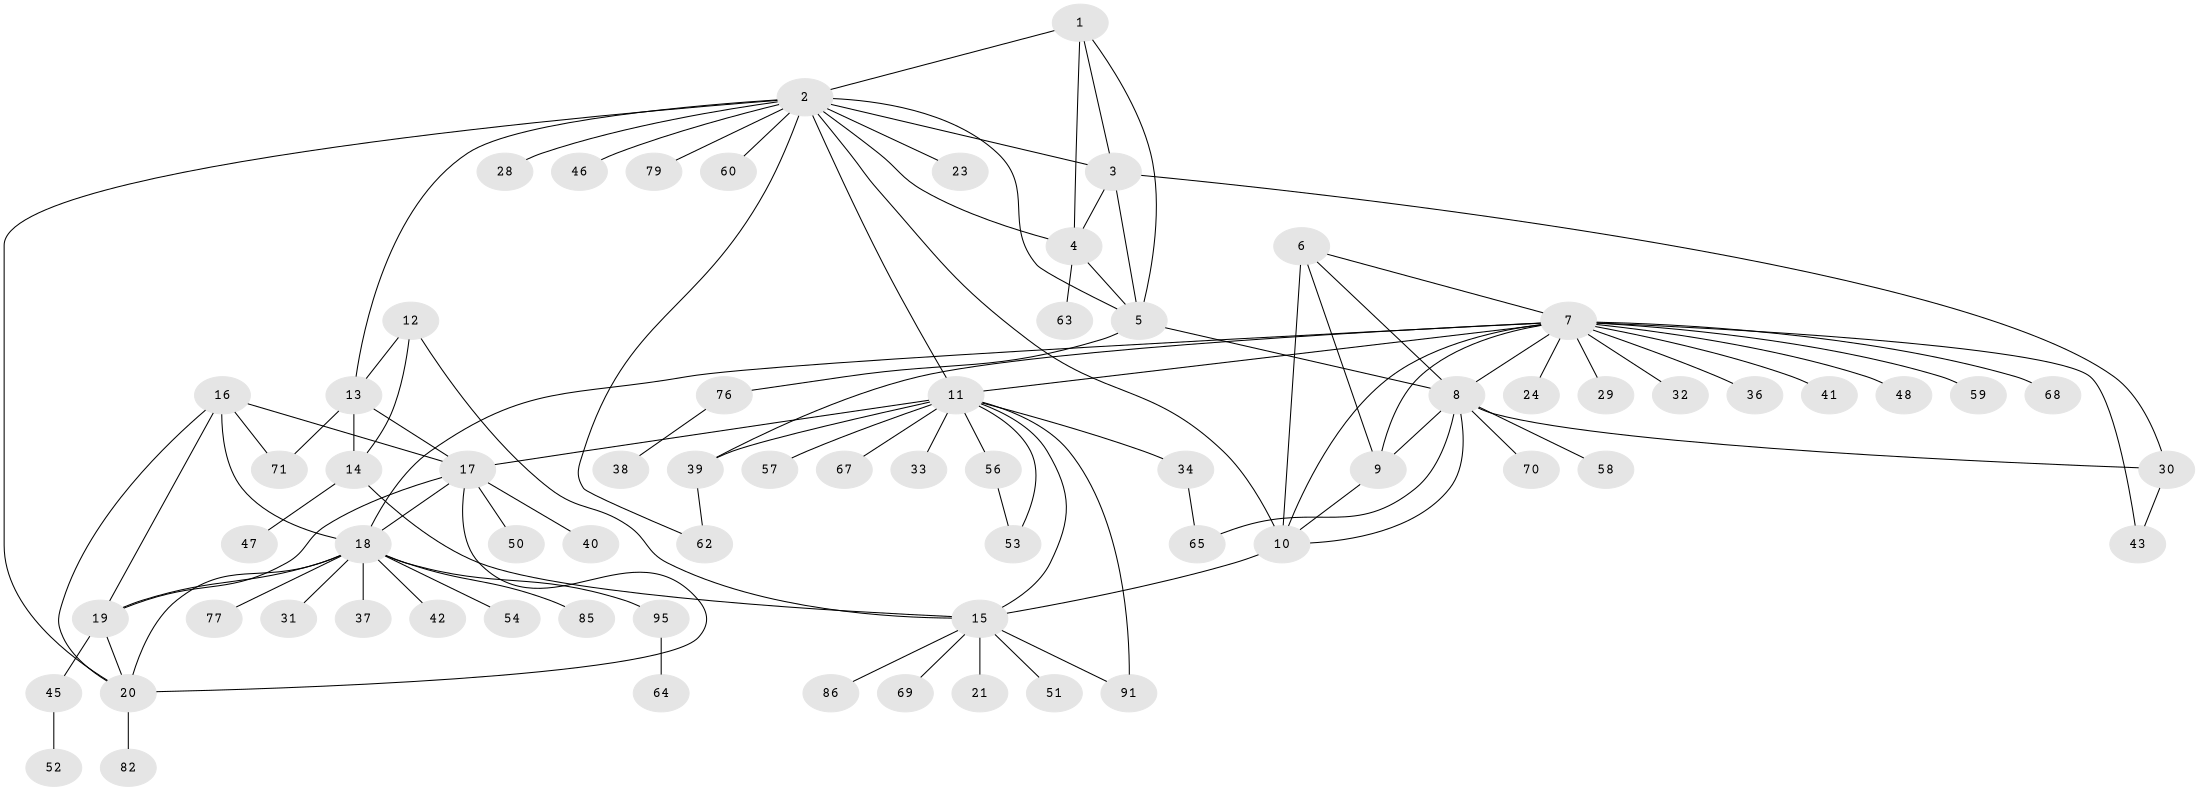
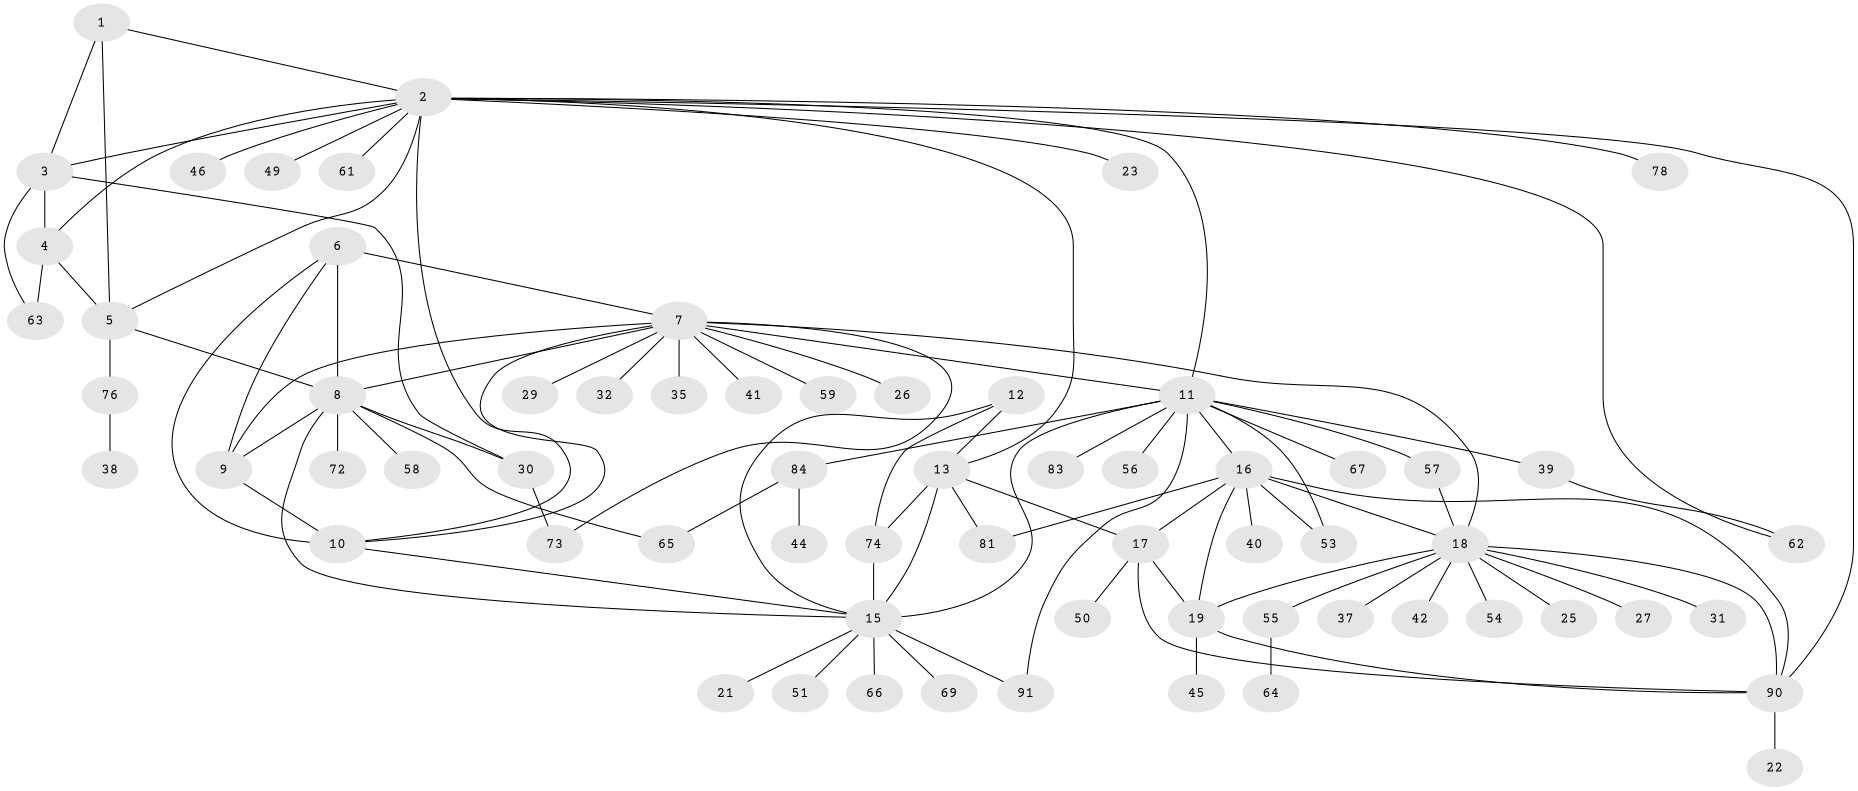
edge "1" -- "4": removed
node "28": label "28" -> "78"
node "79": label "79" -> "49"
node "60": label "60" -> "61"
edge "3" -- "5": now "3" -- "63"
edge "7" -- "39": removed
node "24": label "24" -> "26"
node "36": label "36" -> "35"
node "48": removed
node "68": removed
edge "11" -- "17": now "11" -- "16"
node "71": label "71" -> "81"
node "14": label "14" -> "74"
node "33": label "33" -> "83"
node "34": label "34" -> "84"
node "70": label "70" -> "72"
edge "17" -- "18": now "57" -- "18"
edge "17" -- "40": now "16" -- "40"
edge "56" -- "53": now "16" -- "53"
edge "8" -- "10": now "8" -- "15"
node "47": removed
node "44": added
node "43": label "43" -> "73"
edge "13" -- "15": added
node "77": label "77" -> "27"
node "85": label "85" -> "25"
node "95": label "95" -> "55"
node "20": label "20" -> "90"
node "86": label "86" -> "66"
node "52": removed
node "82": label "82" -> "22"
